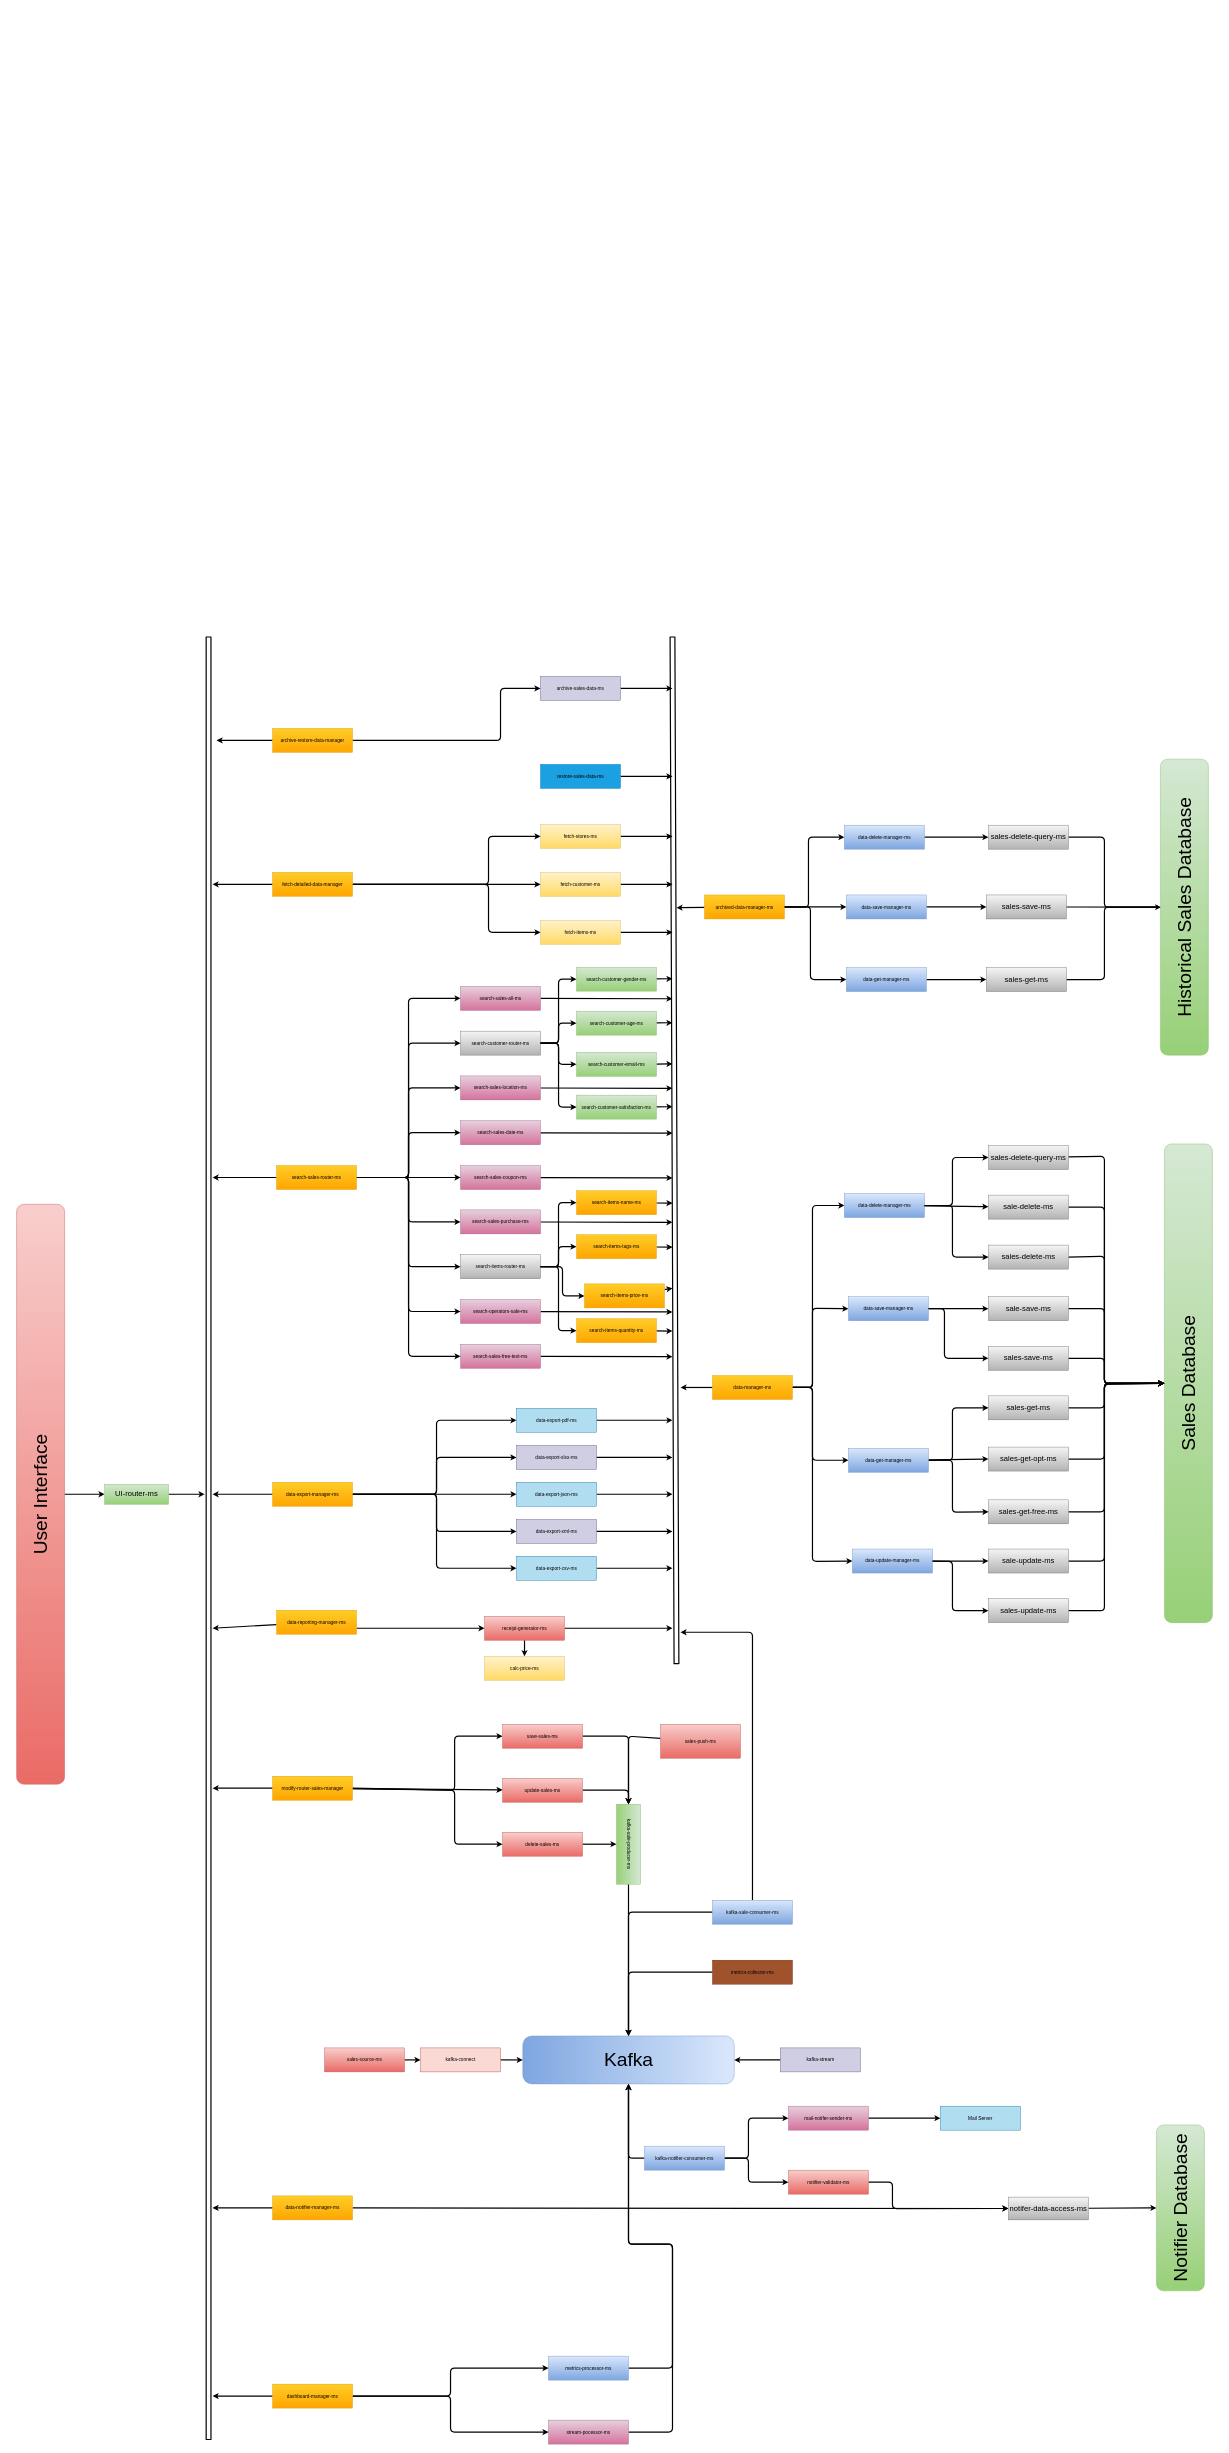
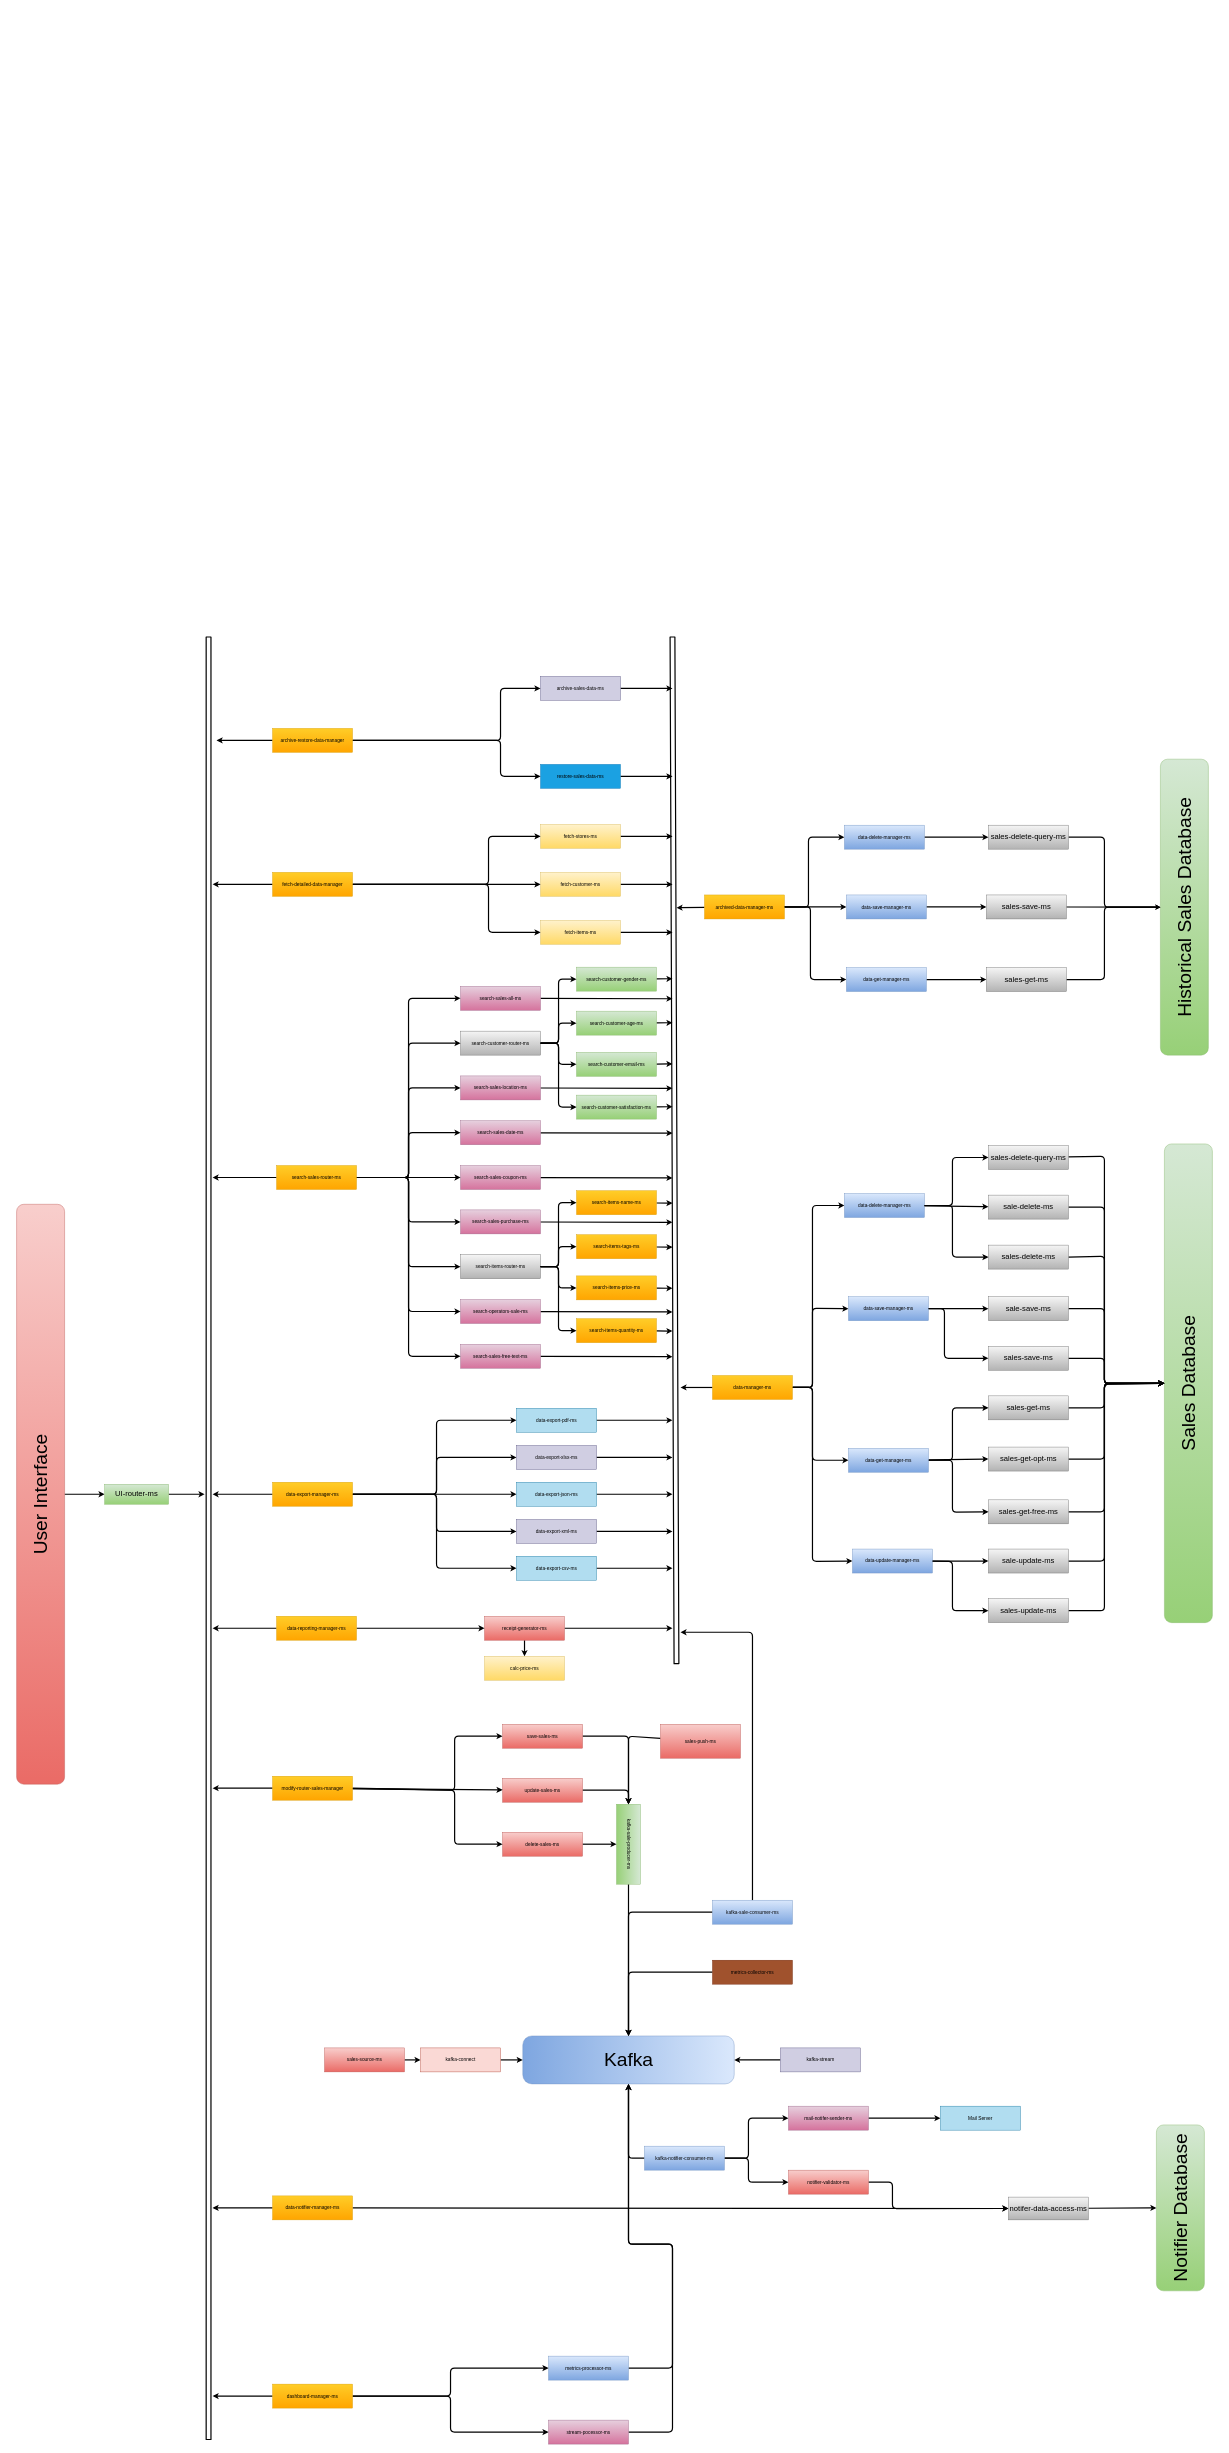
edge "archive-restore-data-manager" -> "restore-sales-data-ms": added
node "search-items-price-ms": moved (625, 1296) -> (617, 1288)
node "data-reporting-manager-ms": moved (317, 1622) -> (317, 1628)
